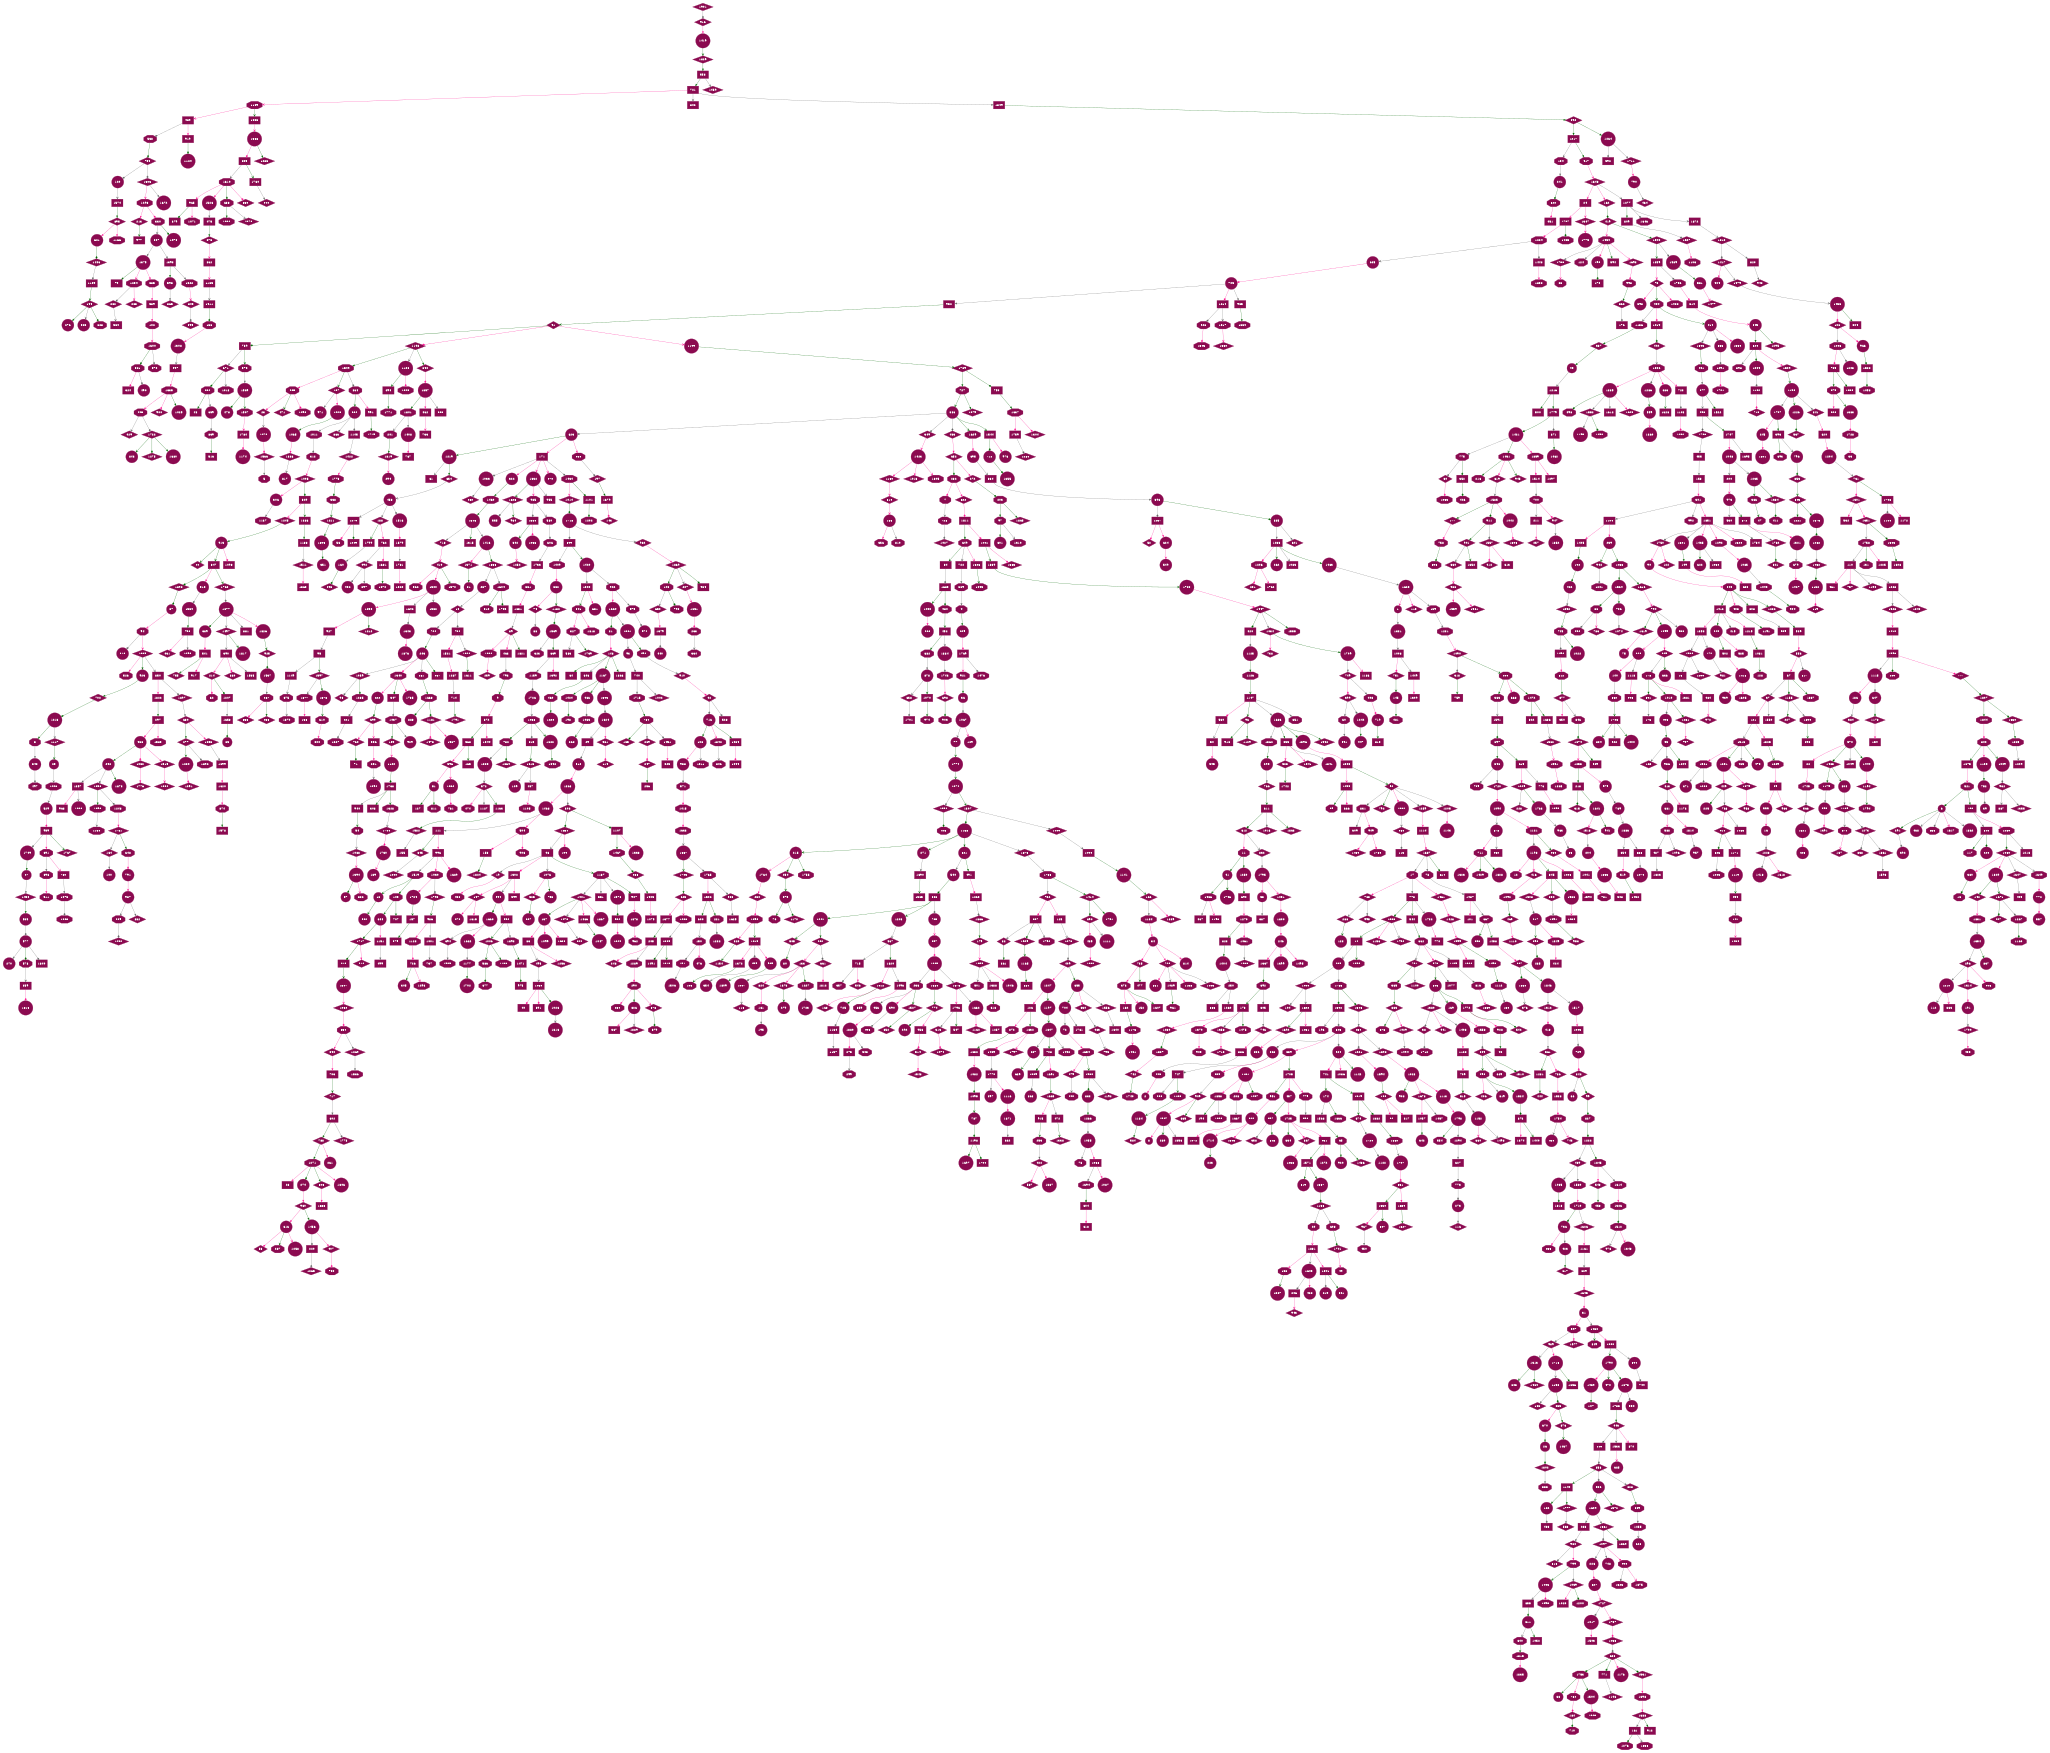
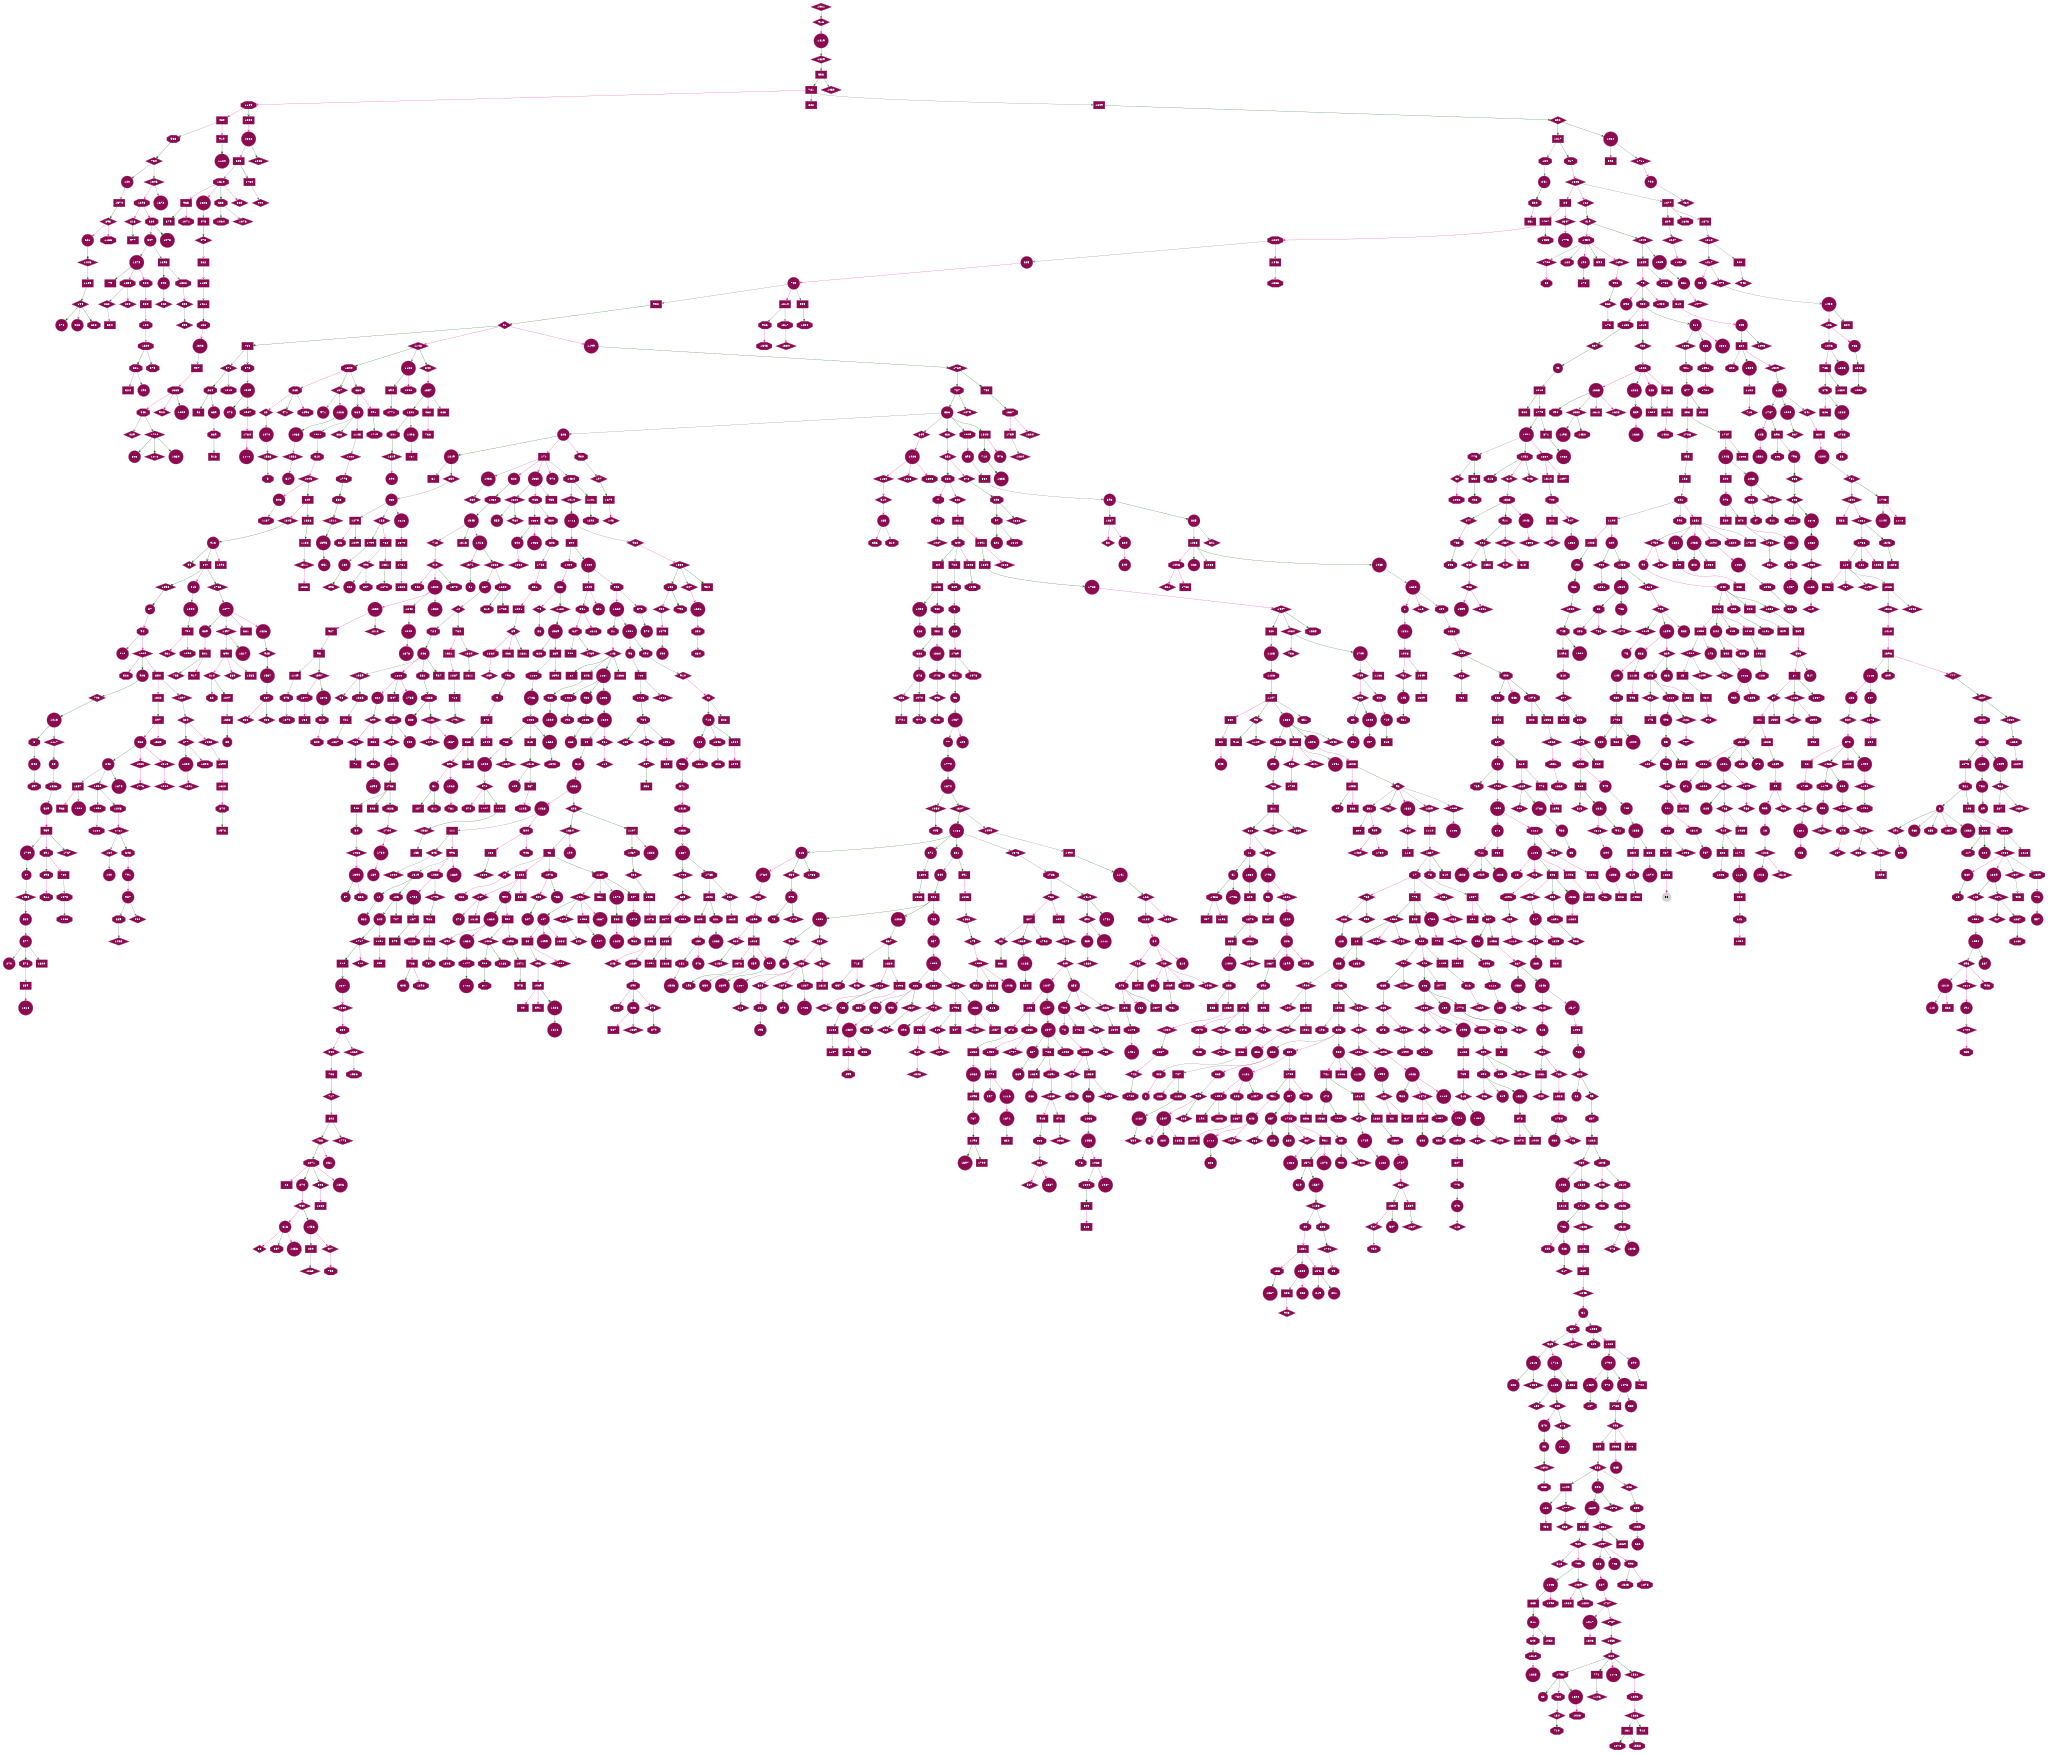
node "s0": added
